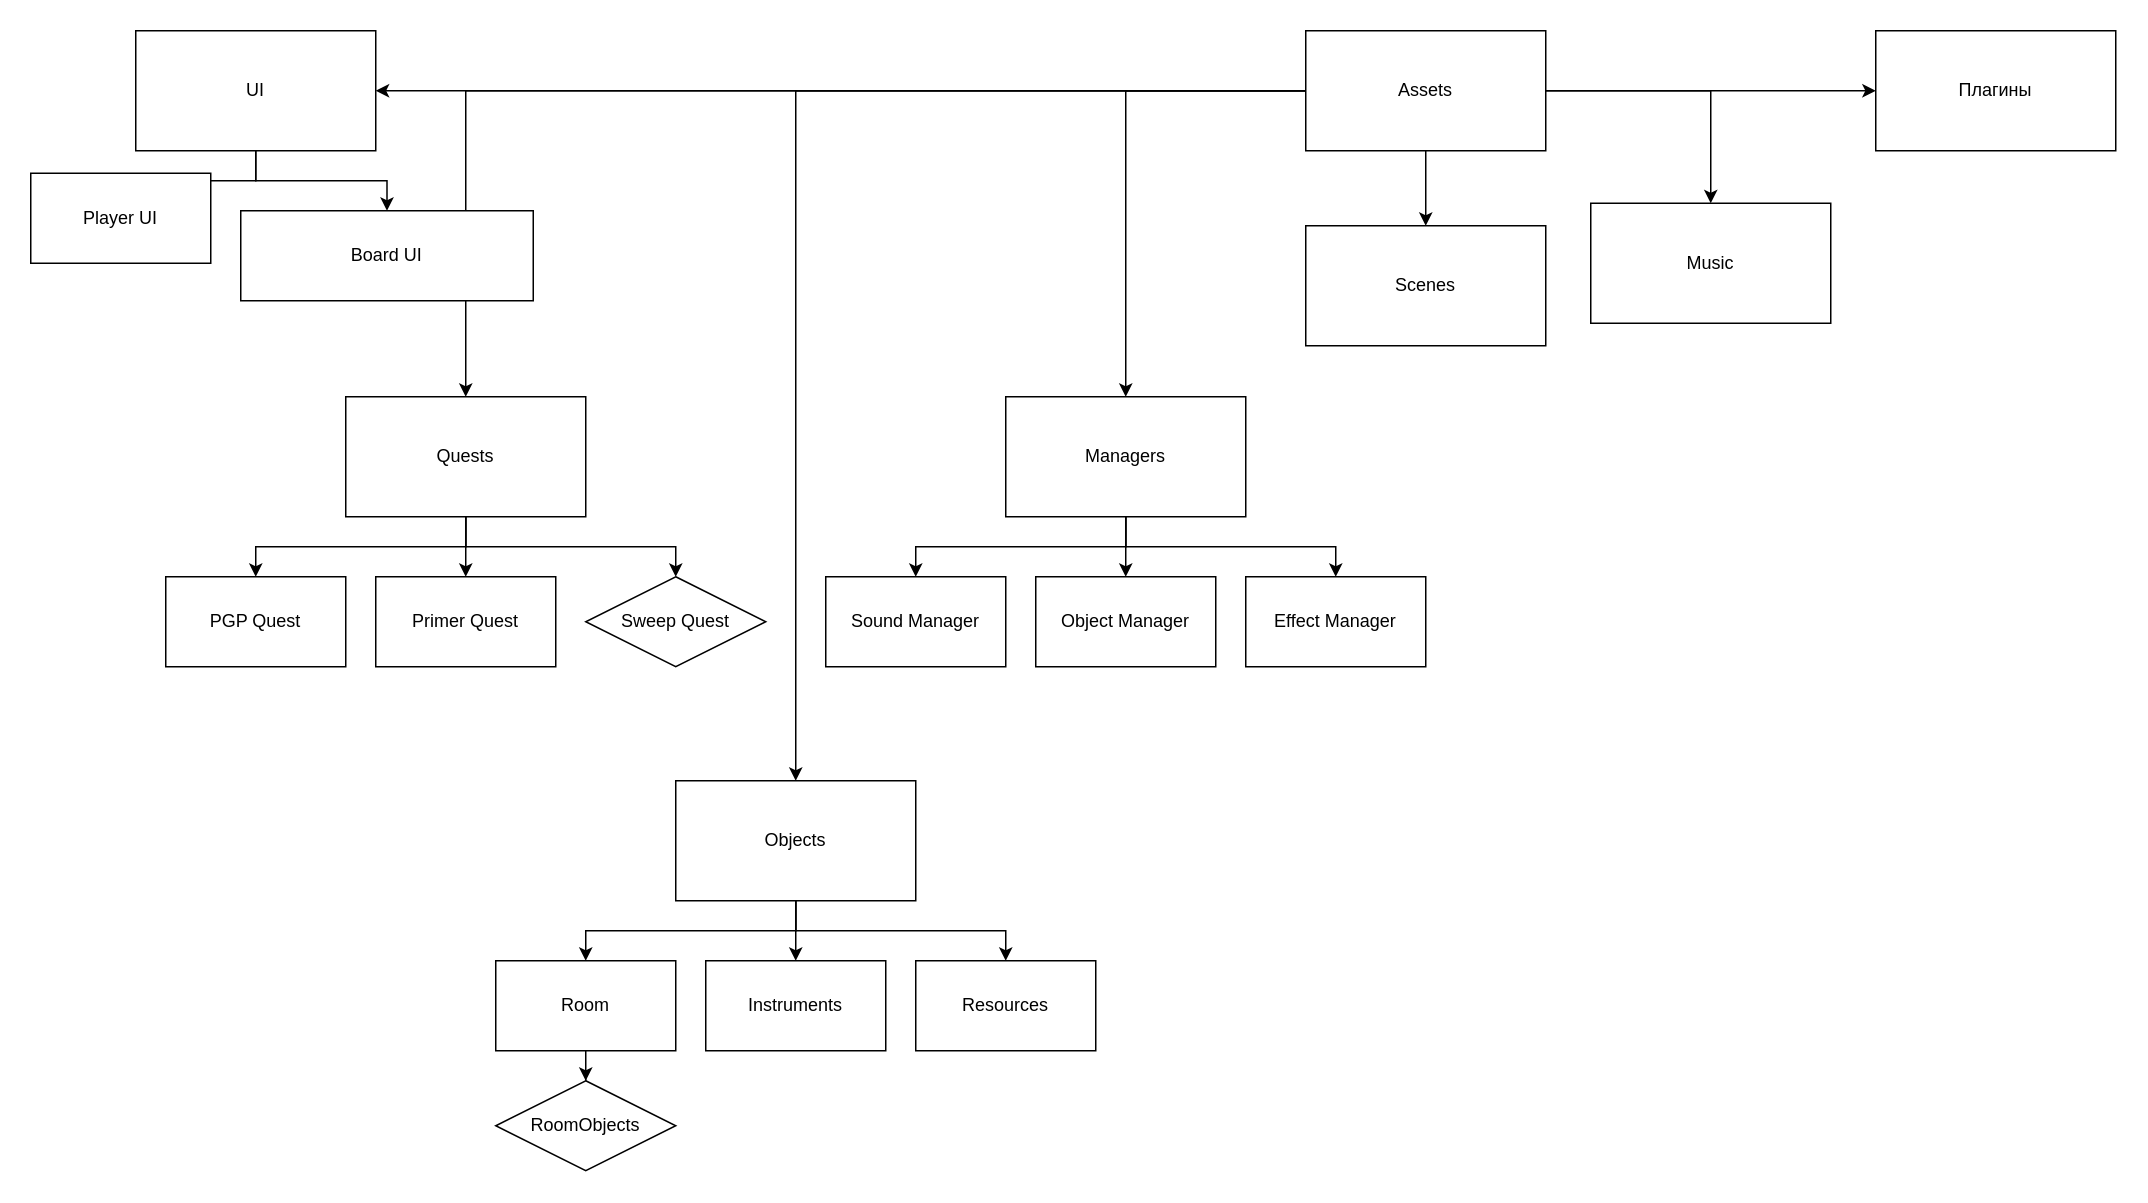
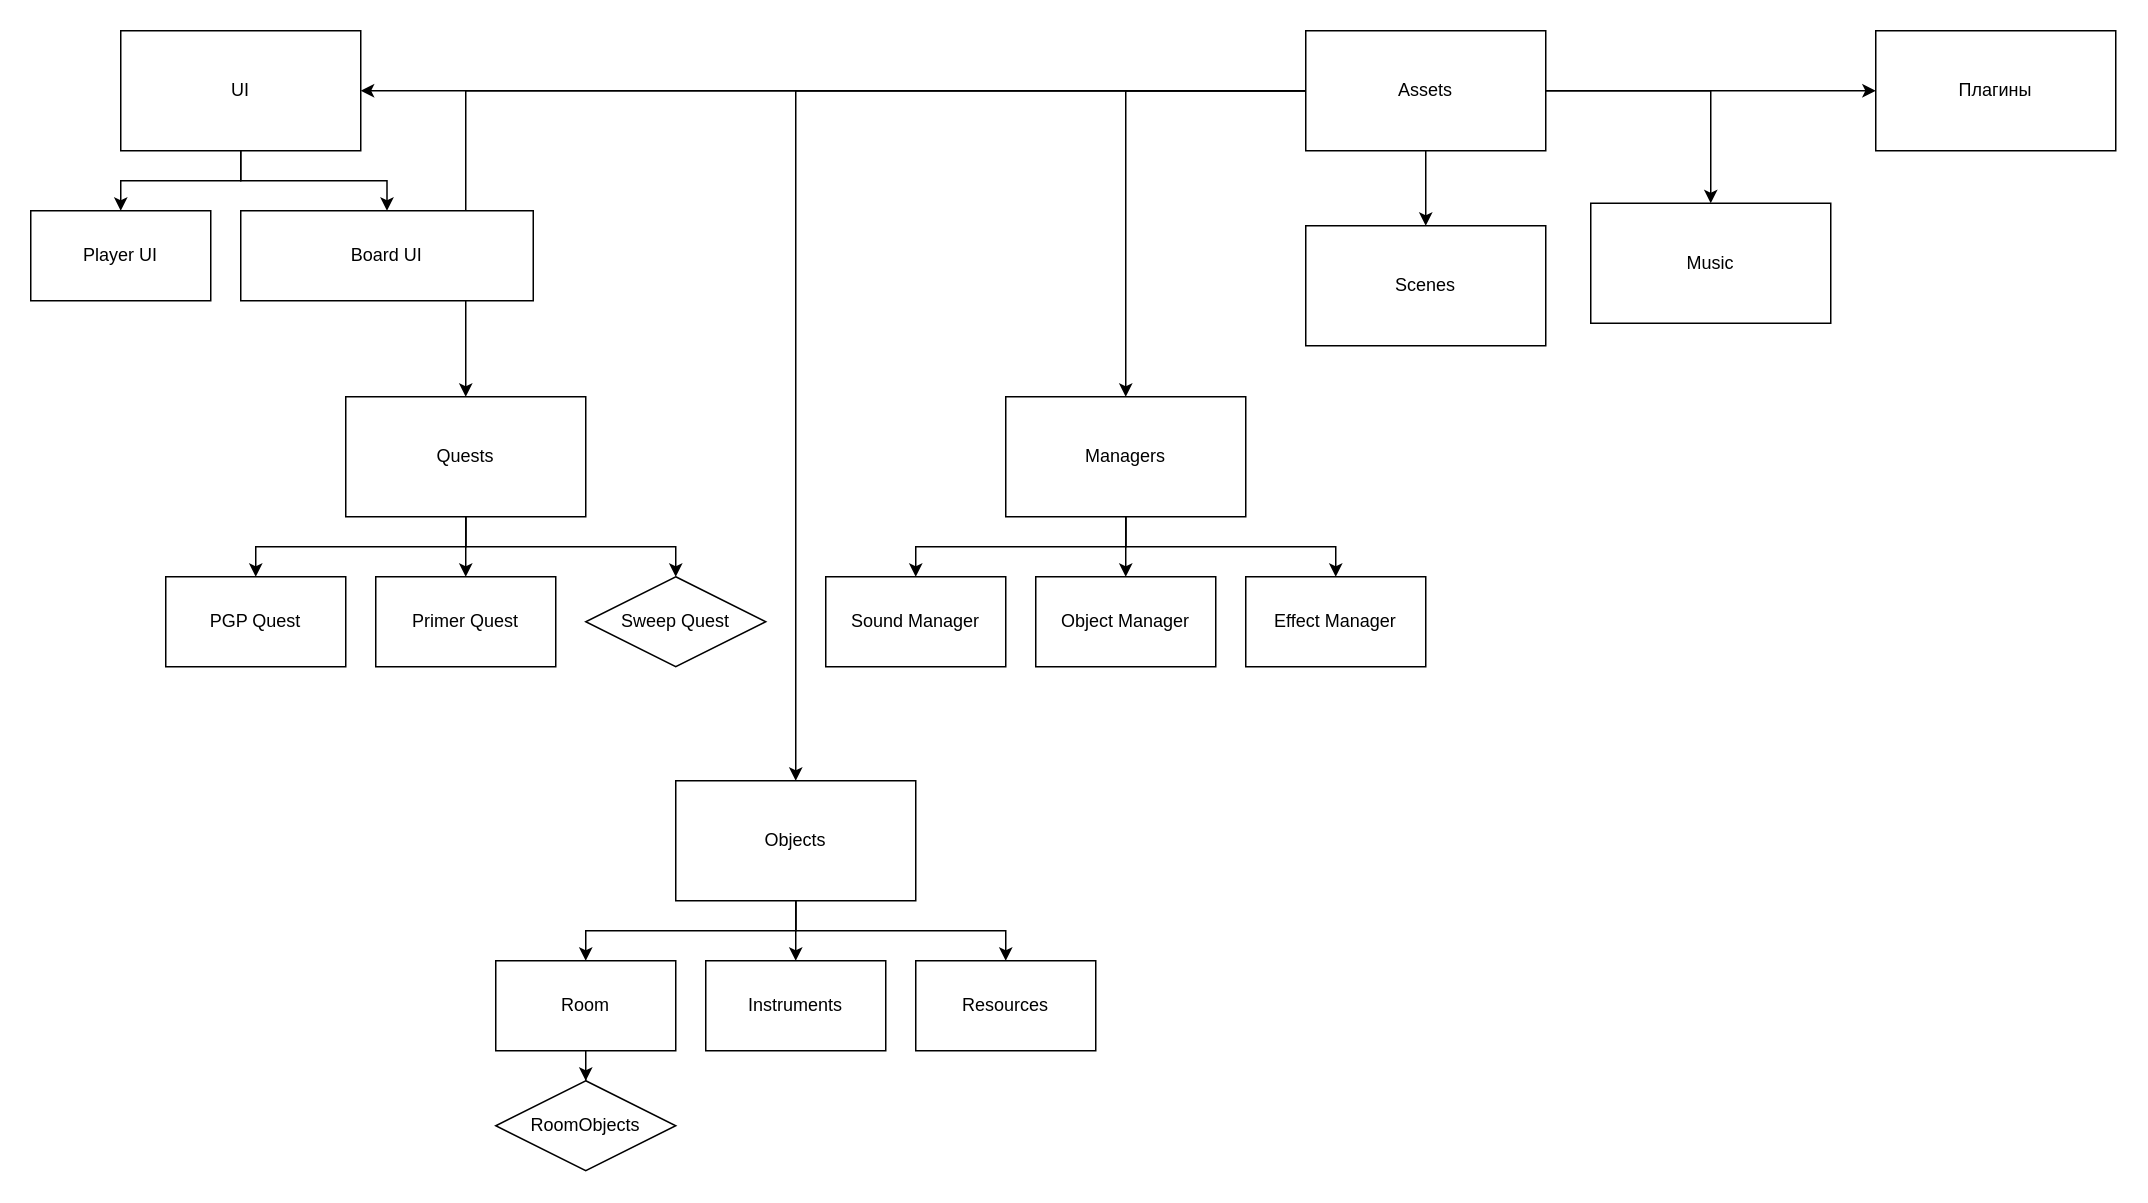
node "UI": moved (256, 91) -> (241, 91)
node "Player UI": moved (121, 218) -> (121, 256)
